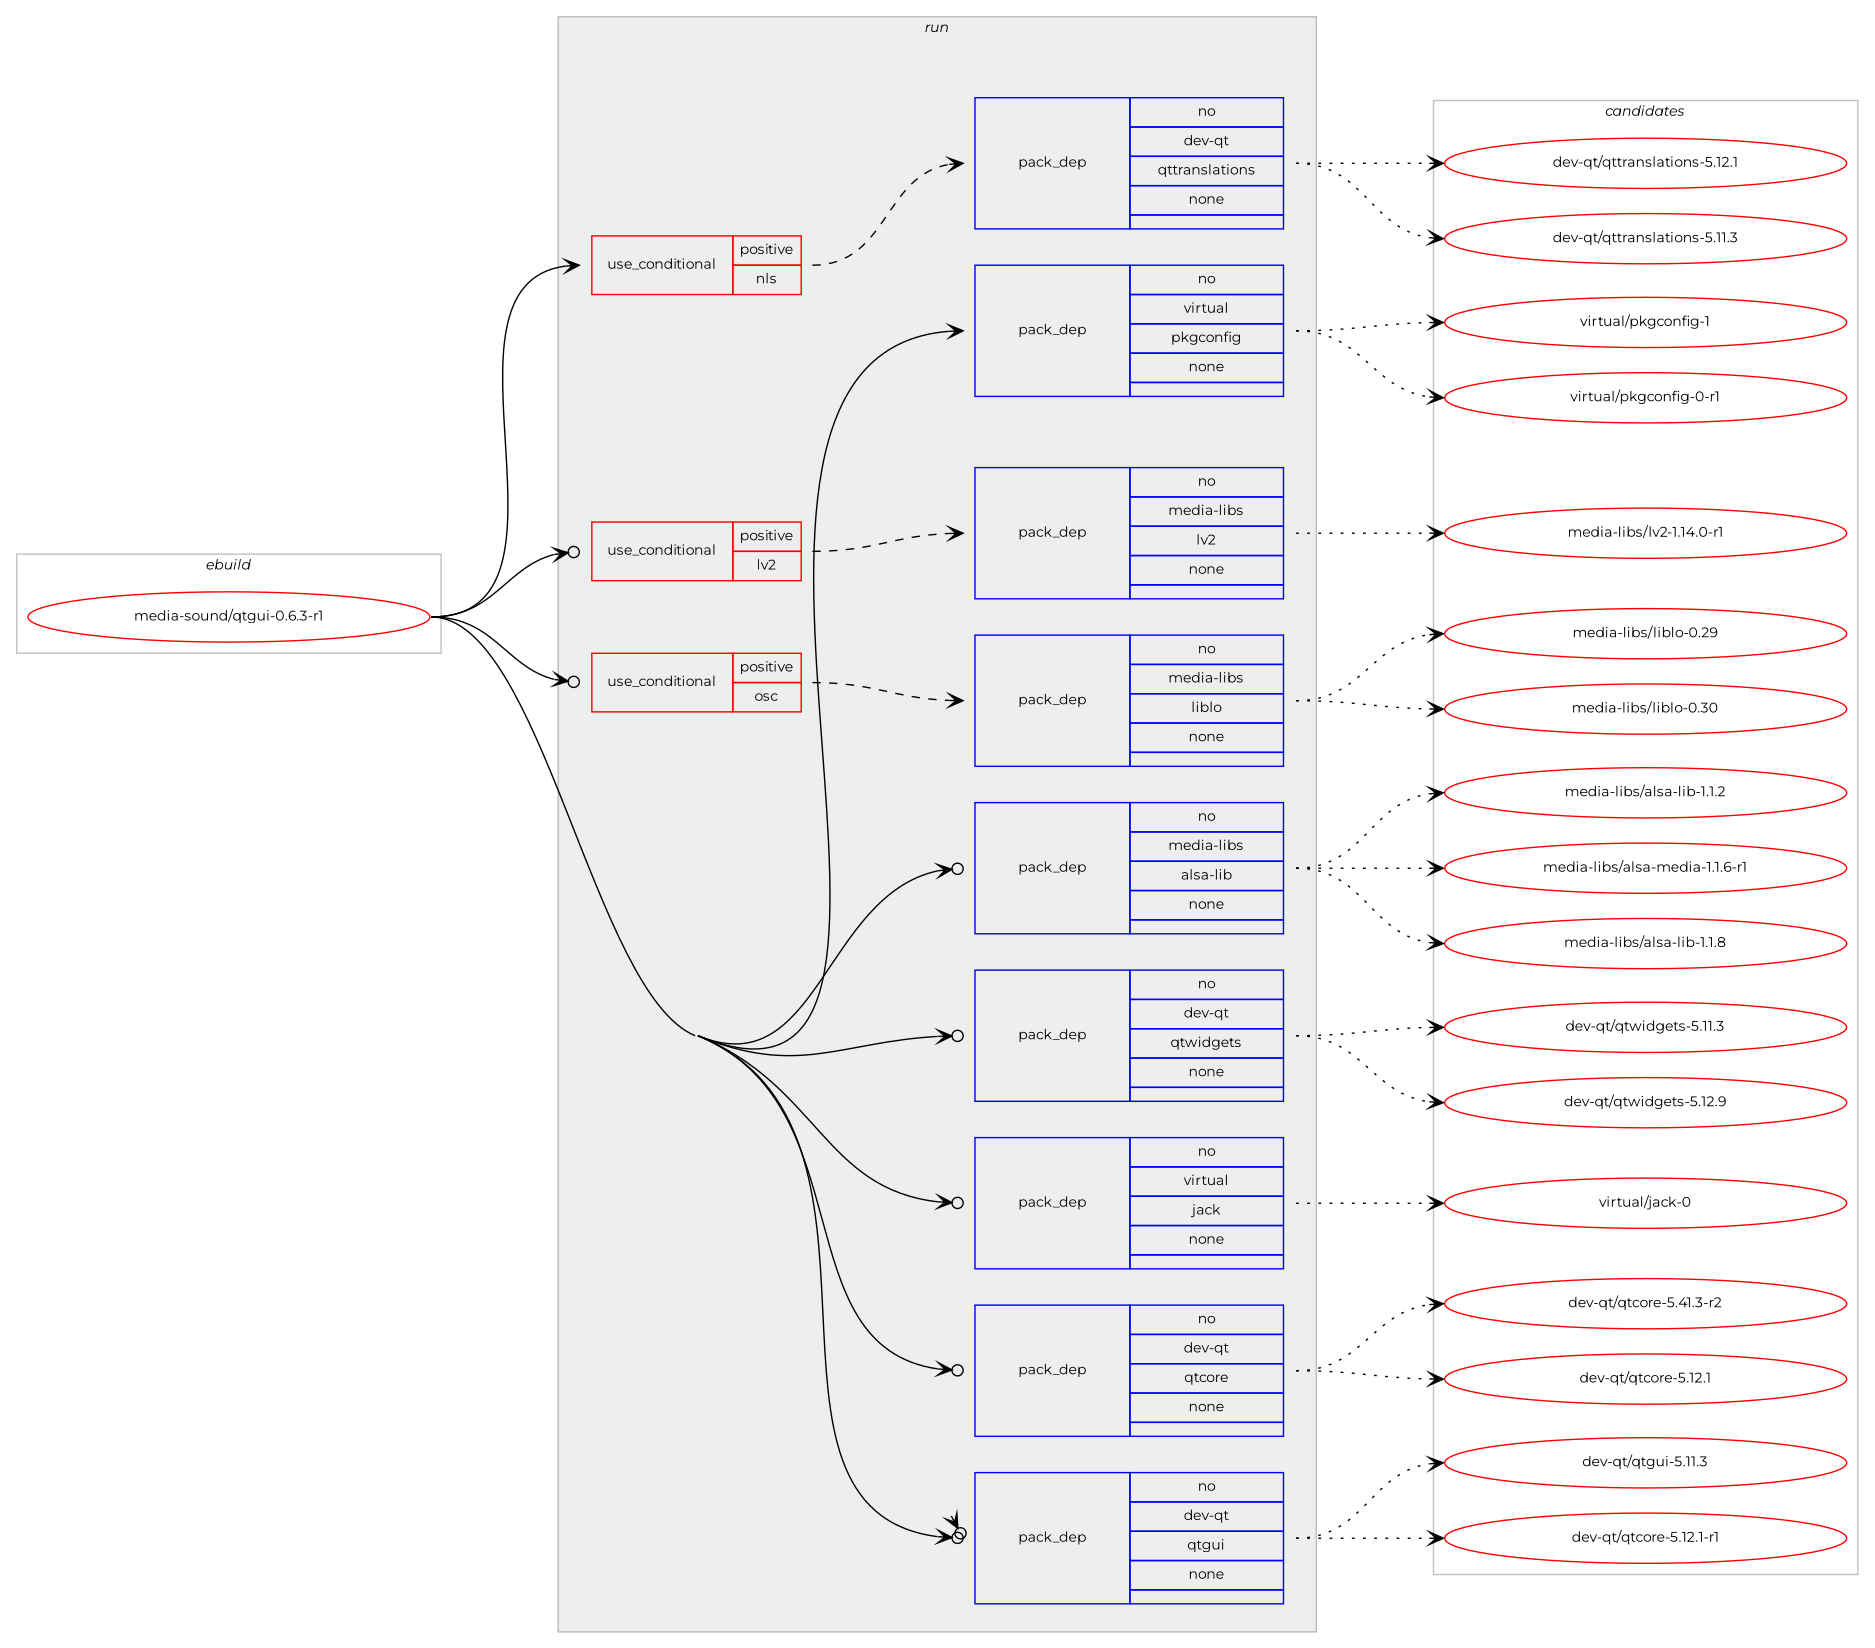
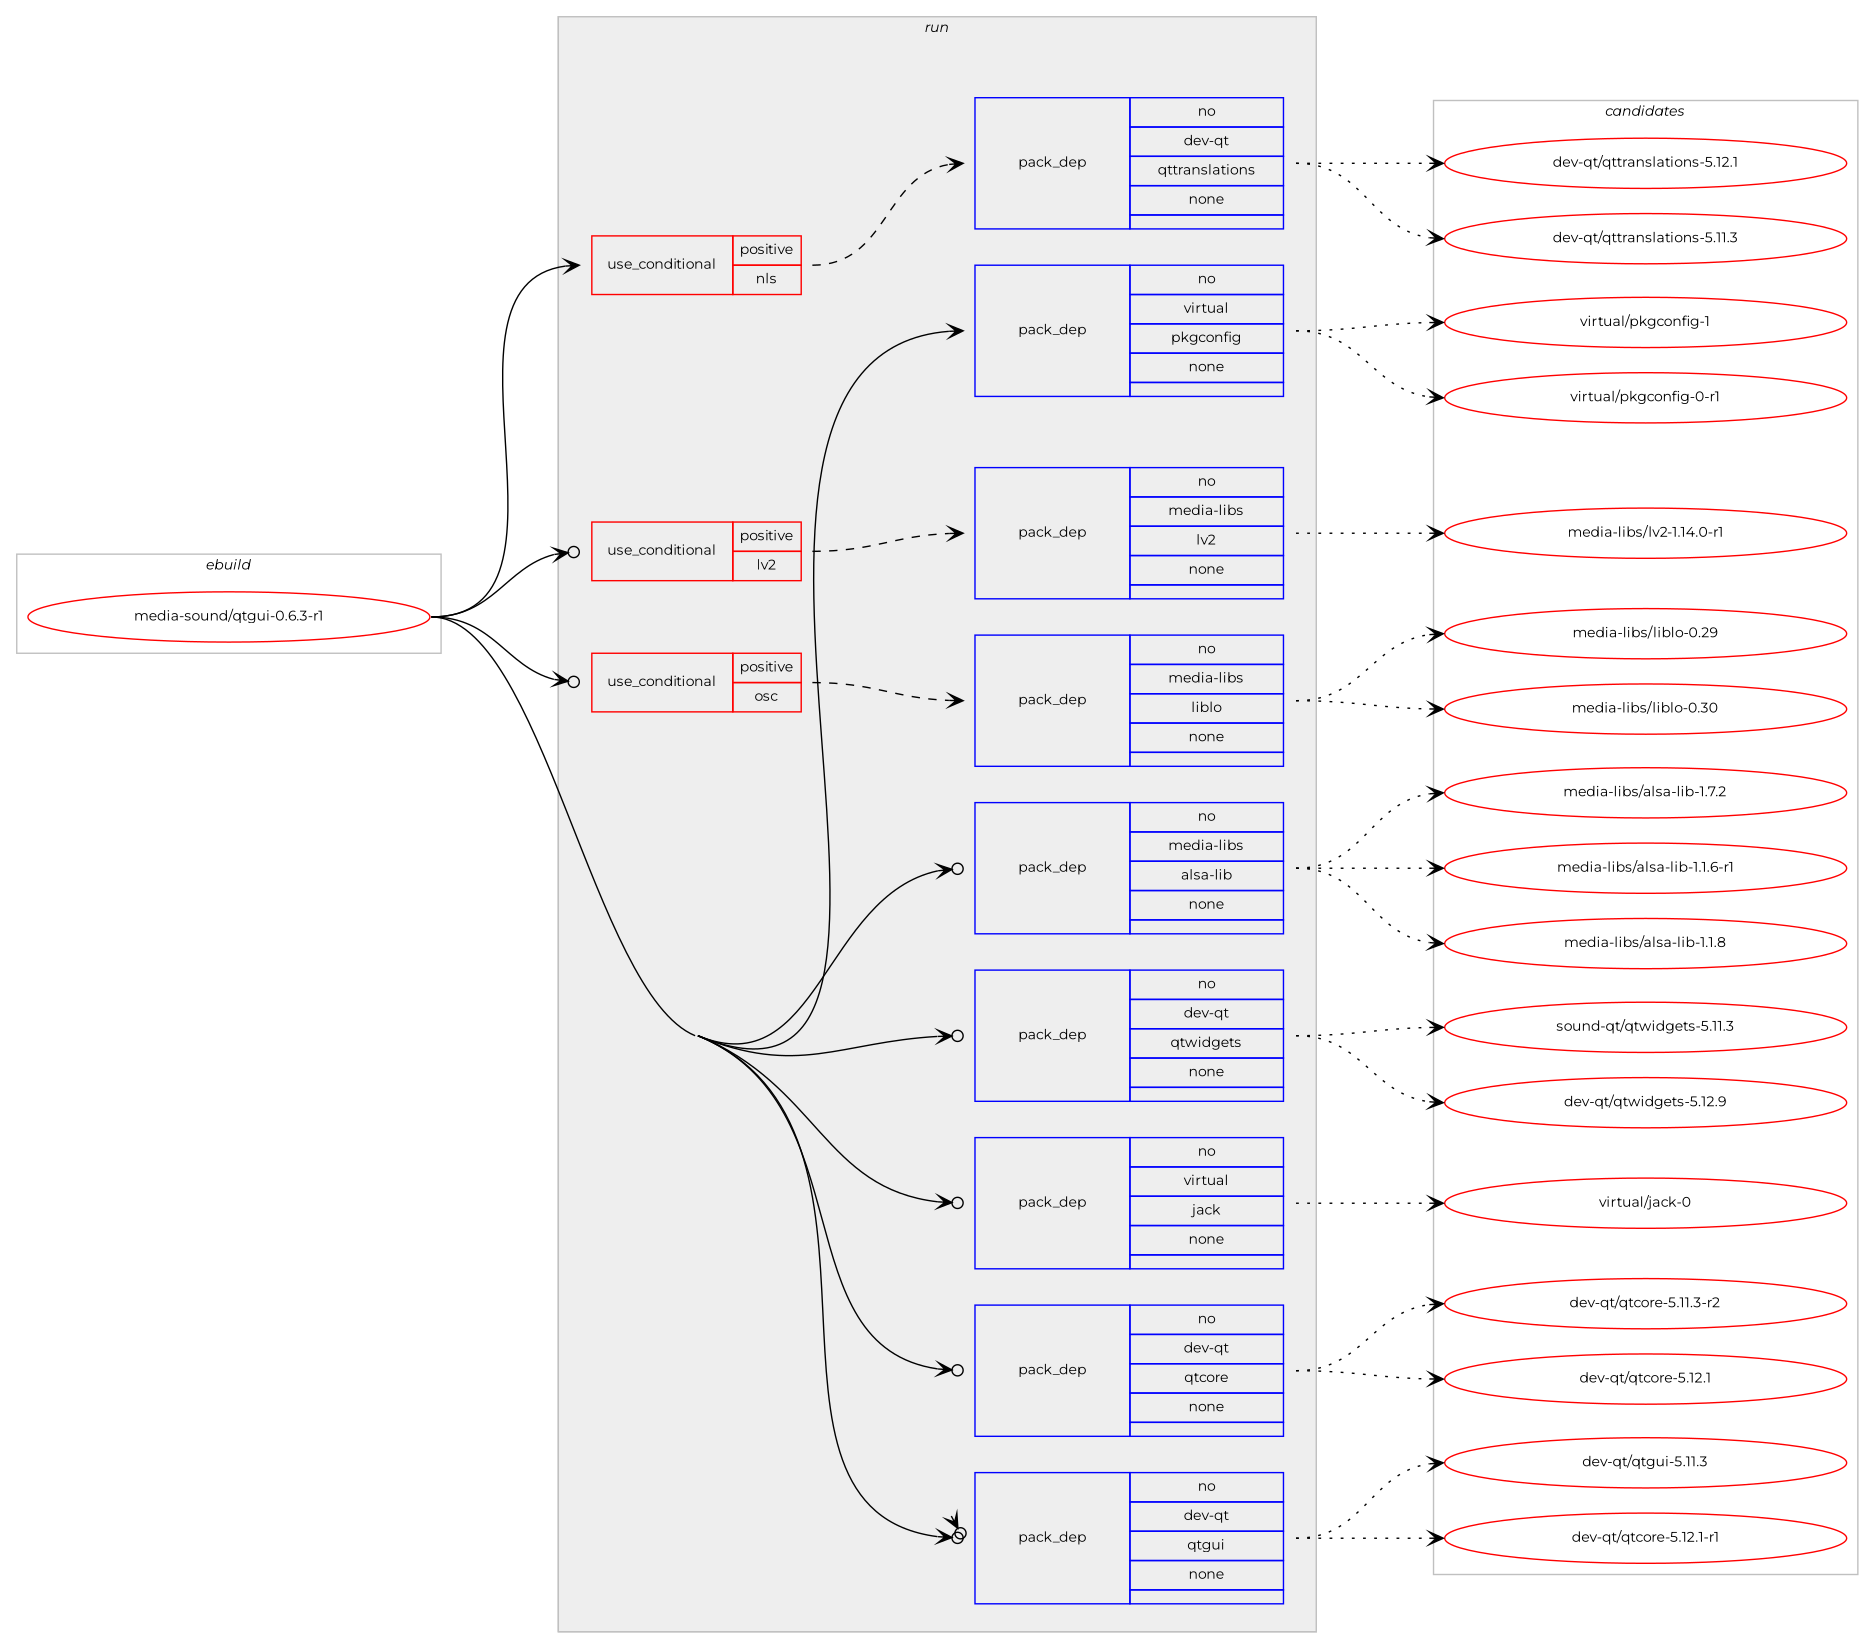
node "media-libs/alsa-lib-1.1.2": label "media-libs/alsa-lib-1.1.2" -> "media-libs/alsa-lib-1.7.2"
node "media-libs/alsa-media-1.1.6-r1": label "media-libs/alsa-media-1.1.6-r1" -> "media-libs/alsa-lib-1.1.6-r1"
node "dev-qt/qtwidgets-5.11.3": label "dev-qt/qtwidgets-5.11.3" -> "sound-qt/qtwidgets-5.11.3"
node "dev-qt/qtcore-5.41.3-r2": label "dev-qt/qtcore-5.41.3-r2" -> "dev-qt/qtcore-5.11.3-r2"
